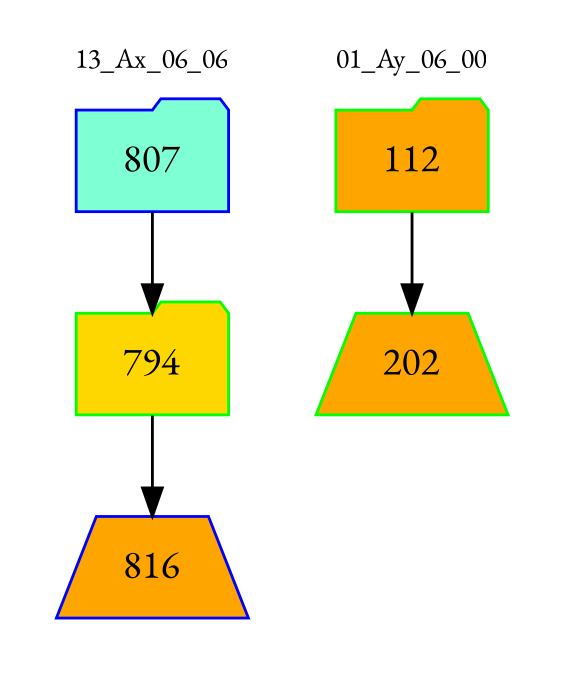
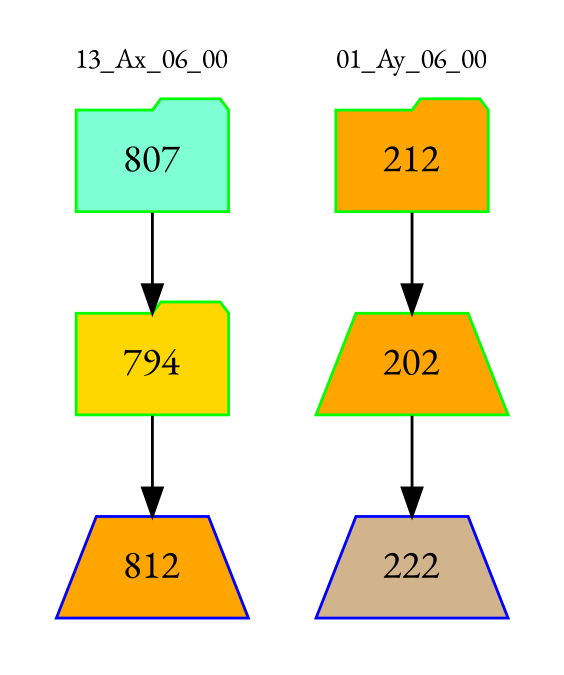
cluster "13_Ax_06_06": label "13_Ax_06_06" -> "13_Ax_06_00"
node "807": color blue -> green
node "112": label "112" -> "212"
node "816": label "816" -> "812"
node "222": added
